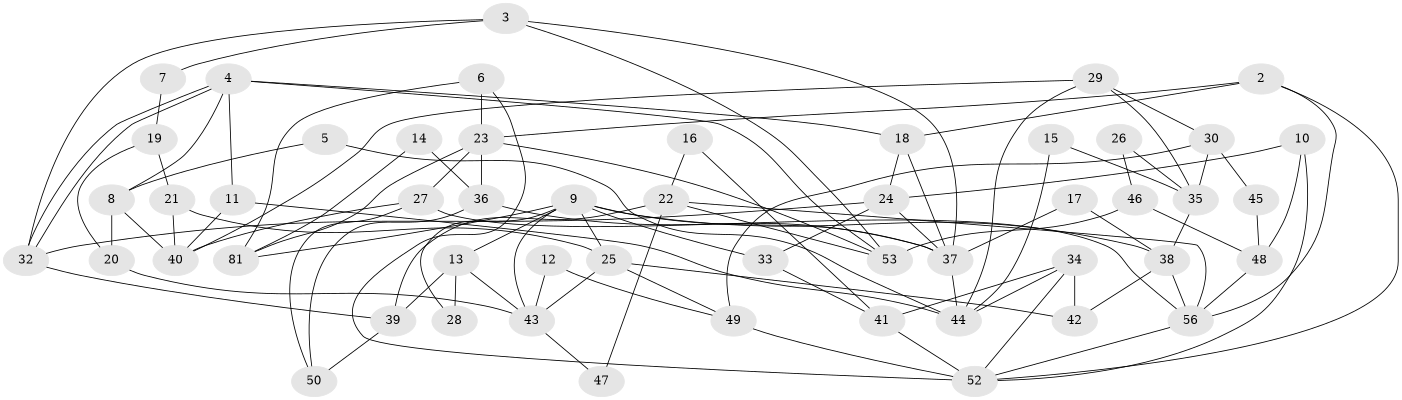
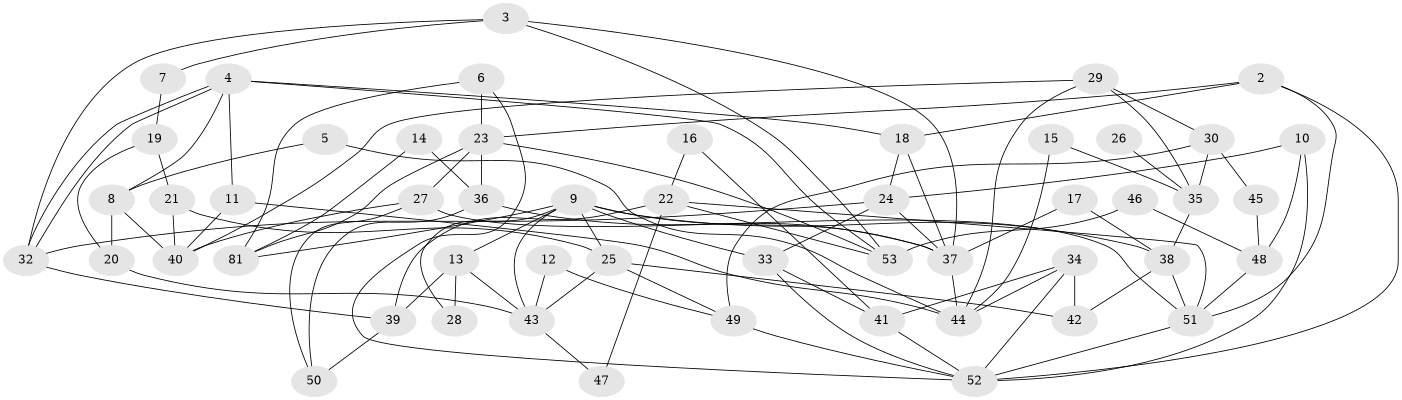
edge "26" -- "46": removed
node "56": label "56" -> "51"
edge "33" -- "52": added
